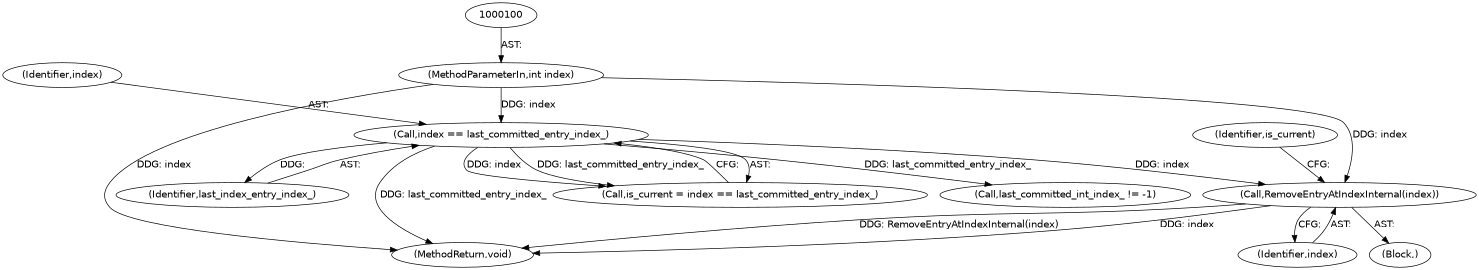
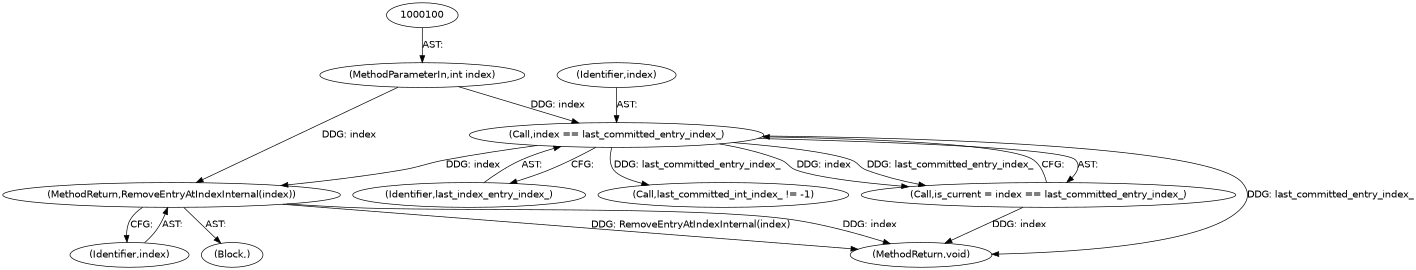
node "(Identifier,is_current)": removed
edge "(Call,index == last_committed_entry_index_)" -> "(Identifier,last_index_entry_index_)": label "DDG: " -> "CFG: "
edge "(MethodParameterIn,int index)" -> "(MethodReturn,void)": now "(Call,is_current = index == last_committed_entry_index_)" -> "(MethodReturn,void)"
node "(Call,RemoveEntryAtIndexInternal(index))": label "(Call,RemoveEntryAtIndexInternal(index))" -> "(MethodReturn,RemoveEntryAtIndexInternal(index))"
